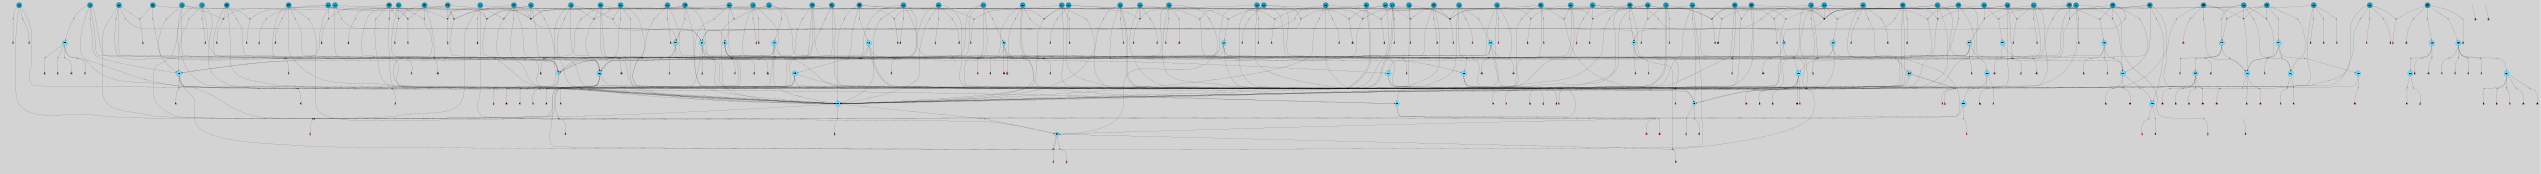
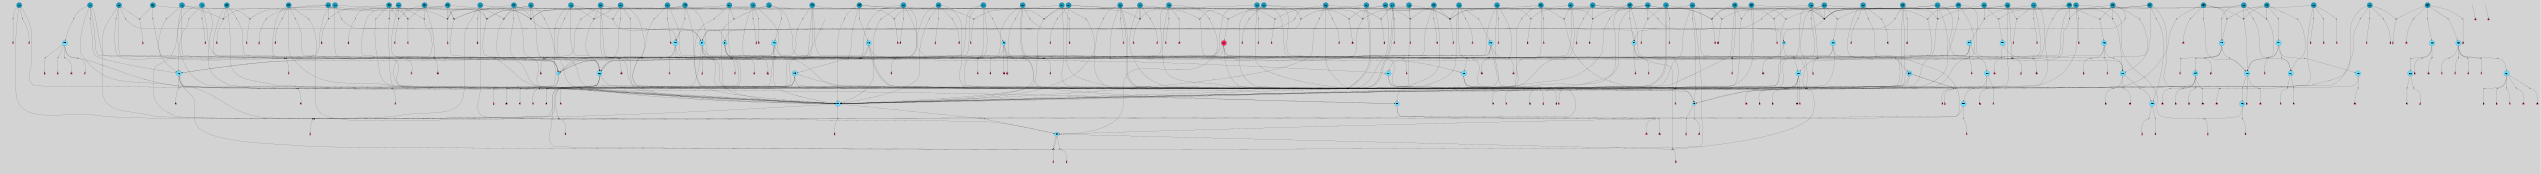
node "T814": removed
node "T451": fillcolor #66ddff -> #ff3366
node "T785": added
